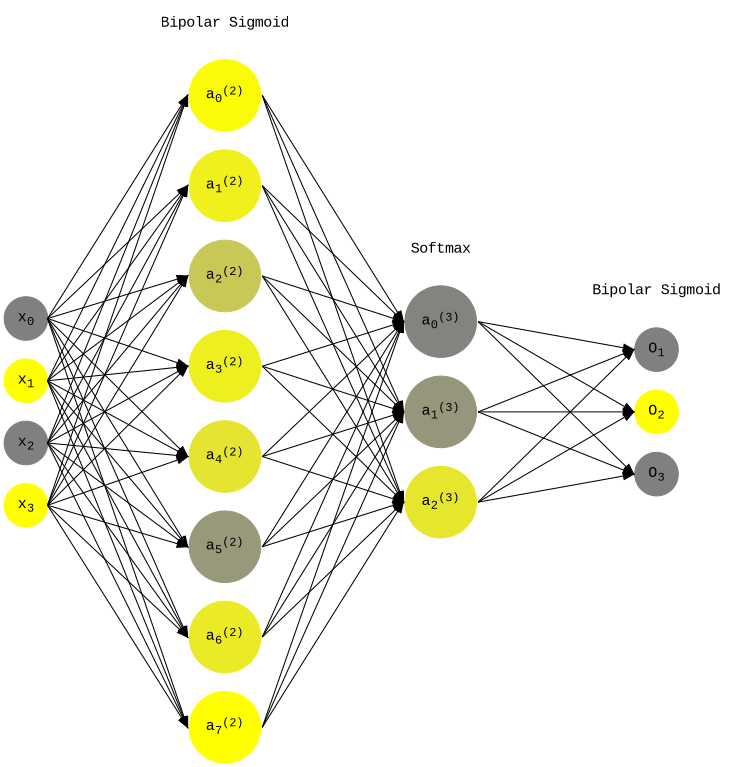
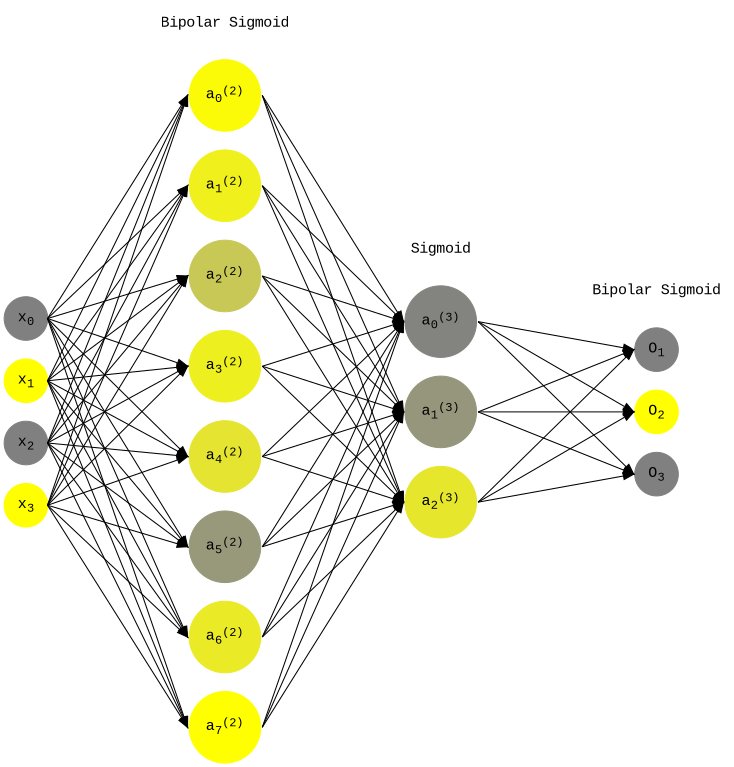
node "Softmax": label "Softmax" -> "Sigmoid"
